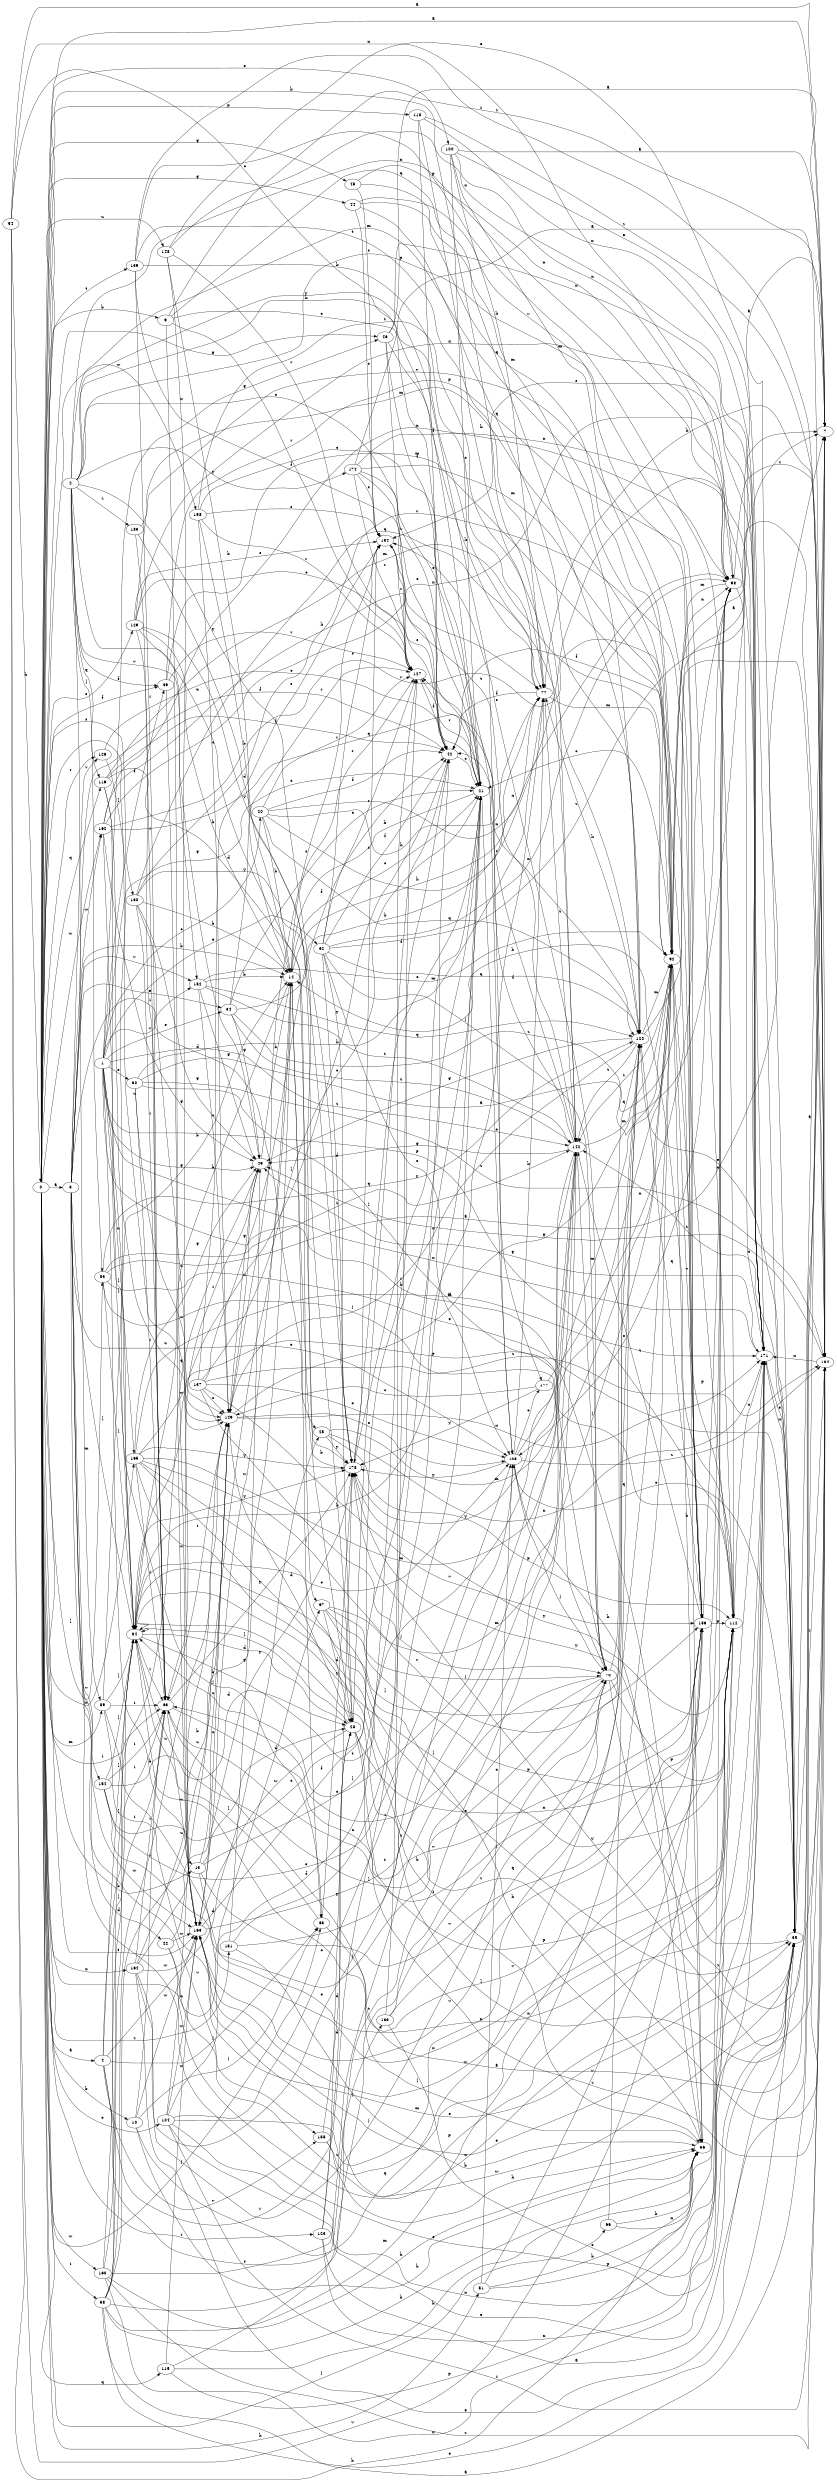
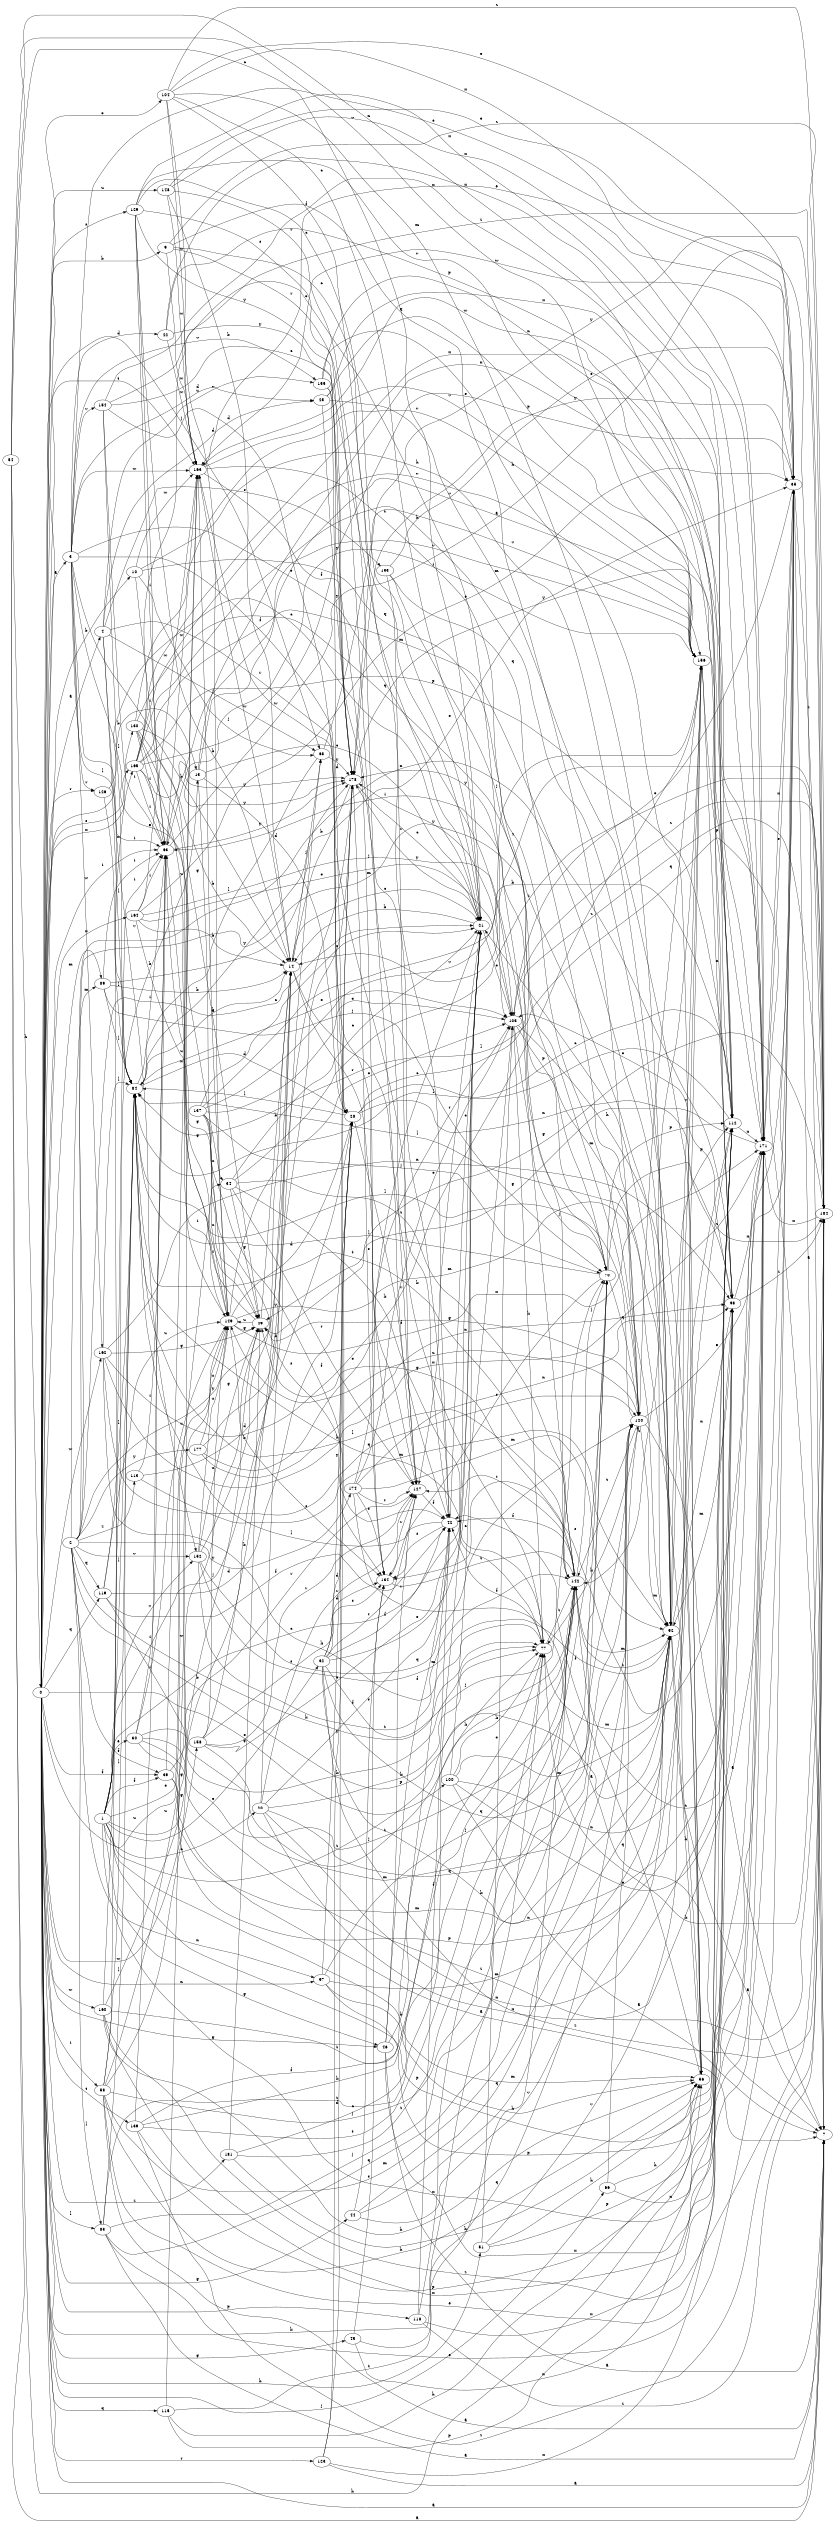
node "183": label "183" -> "113"
edge "155" -> "178": added, label "y"
edge "105" -> "177": reversed
